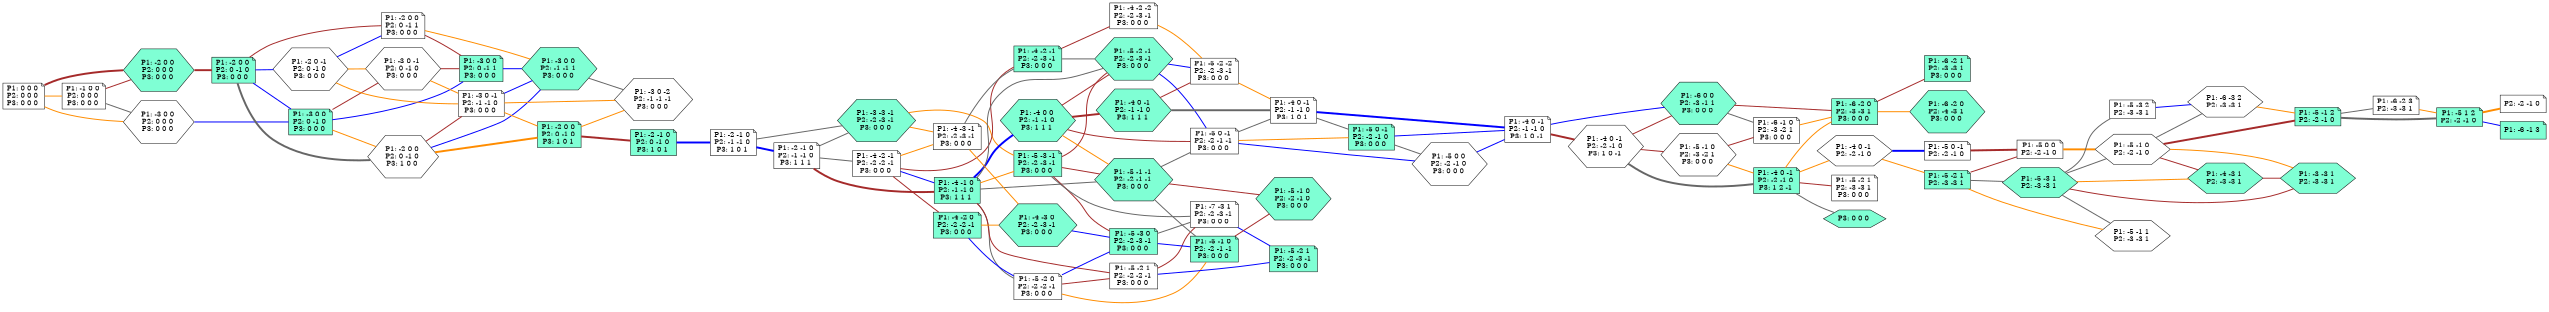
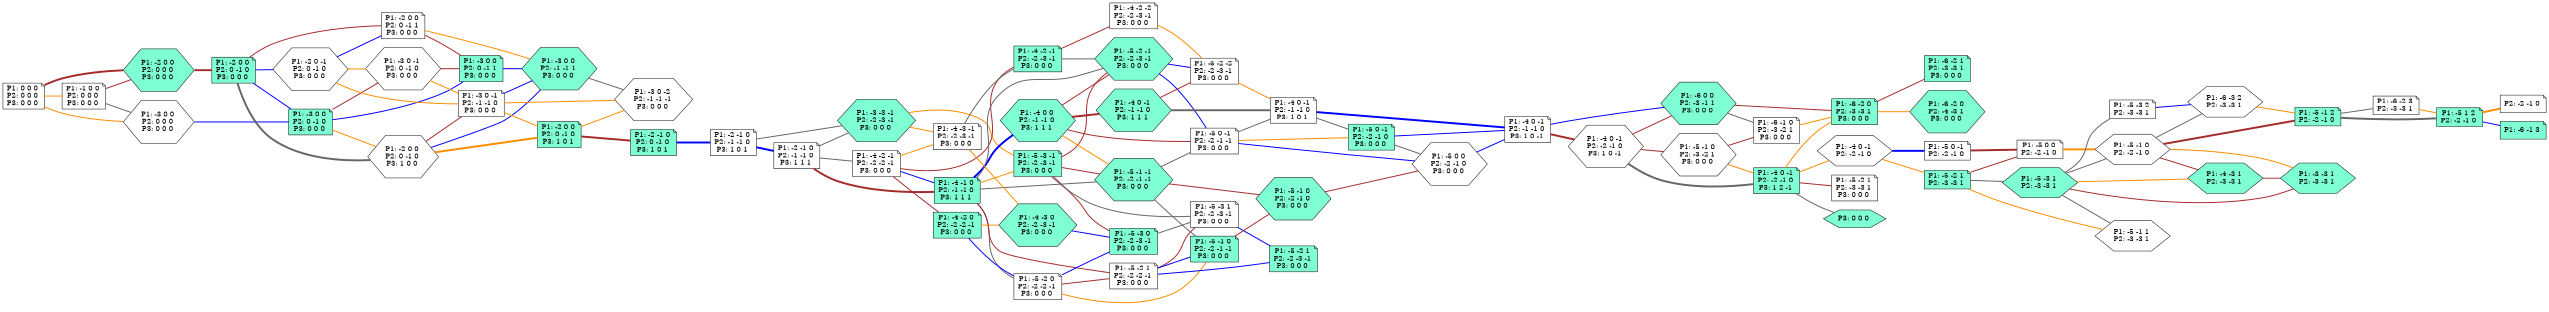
edge "P1: -5 0 0 P2: -2 -1 0 P3: 0 0 0" -- "P1: -5 -1 0 P2: -2 -1 0 P3: 0 0 0": added
node "P1: -7 -3 1 P2: -2 -3 -1 P3: 0 0 0": label "P1: -7 -3 1 P2: -2 -3 -1 P3: 0 0 0" -> "P1: -5 -3 1 P2: -2 -3 -1 P3: 0 0 0"
edge "P1: -5 -3 0 P2: -2 -3 -1 P3: 0 0 0" -- "P1: -5 -1 0 P2: -2 -1 -1 P3: 0 0 0": now "P1: -5 -2 1 P2: -2 -2 -1 P3: 0 0 0" -- "P1: -5 -1 0 P2: -2 -1 -1 P3: 0 0 0"
